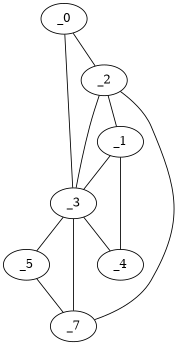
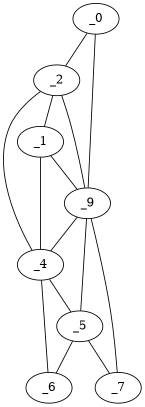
node "_3": label "_3" -> "_9"
edge "_2" -- "_7": now "_2" -- "_4"
edge "_4" -- "_5": added
node "_6": added
